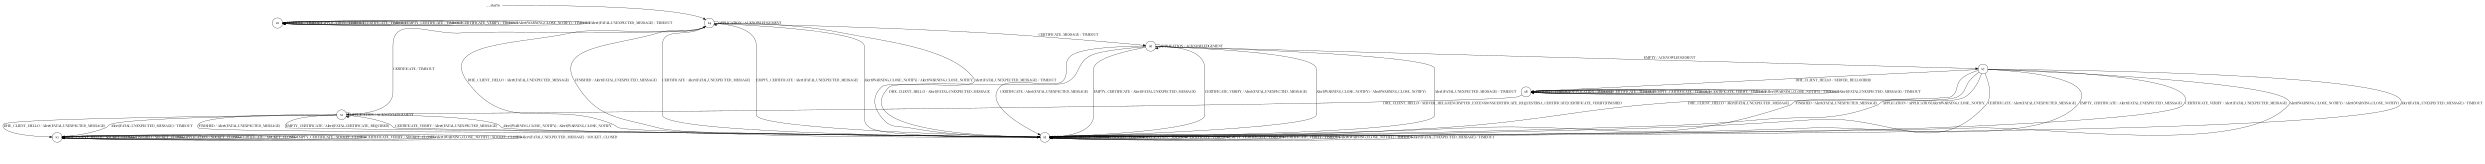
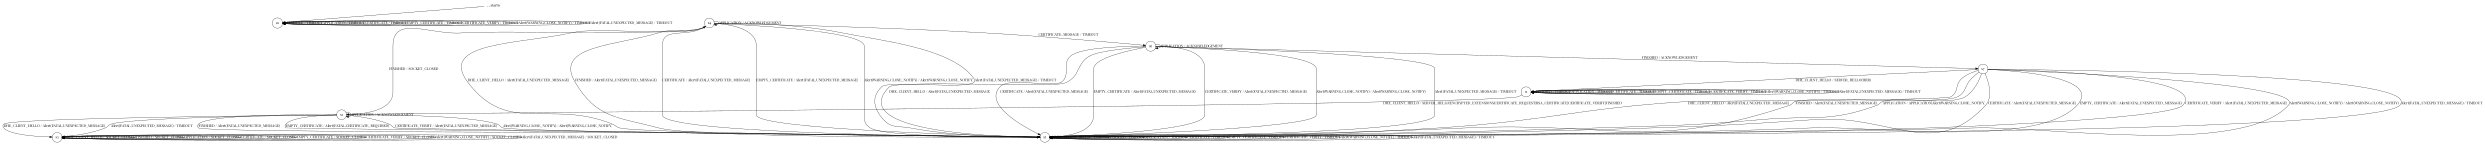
edge "__start6" -> "s4": now "__start6" -> "s0"
edge "s6" -> "s7": label "EMPTY / ACKNOWLEDGEMENT" -> "FINISHED / ACKNOWLEDGEMENT"
edge "s2" -> "s4": label "CERTIFICATE / TIMEOUT" -> "FINISHED / SOCKET_CLOSED"
node "s8": label "s8" -> "s1"
